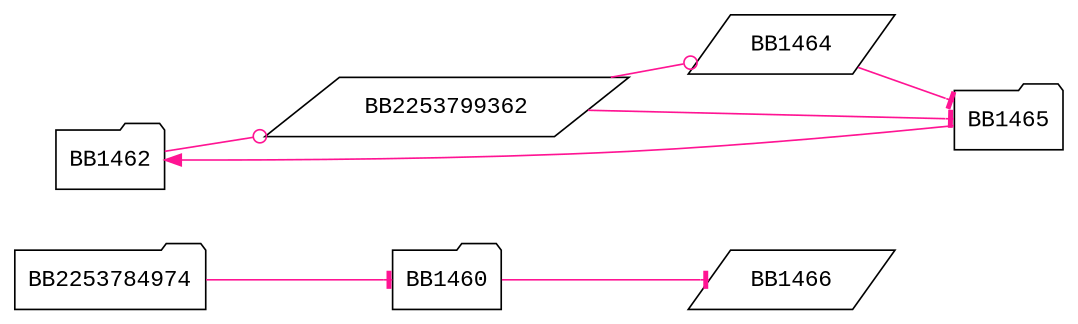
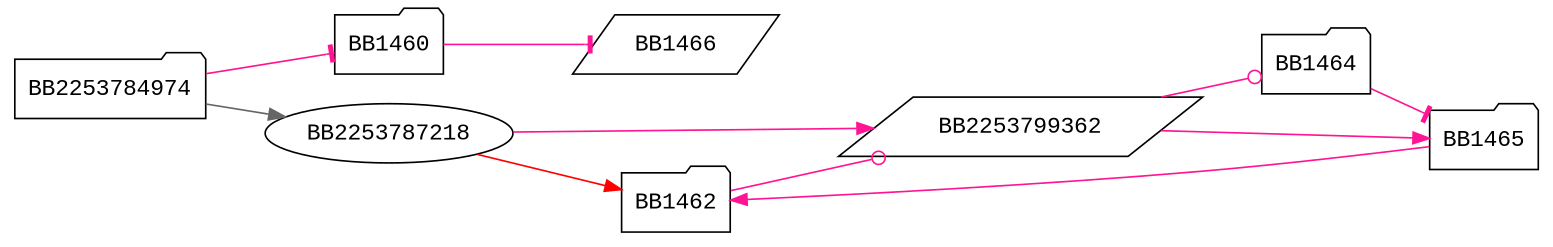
node "BB1464": shape parallelogram -> folder
edge "BB2253799362" -> "BB1465": arrowhead tee -> normal
node "BB2253787218": added
